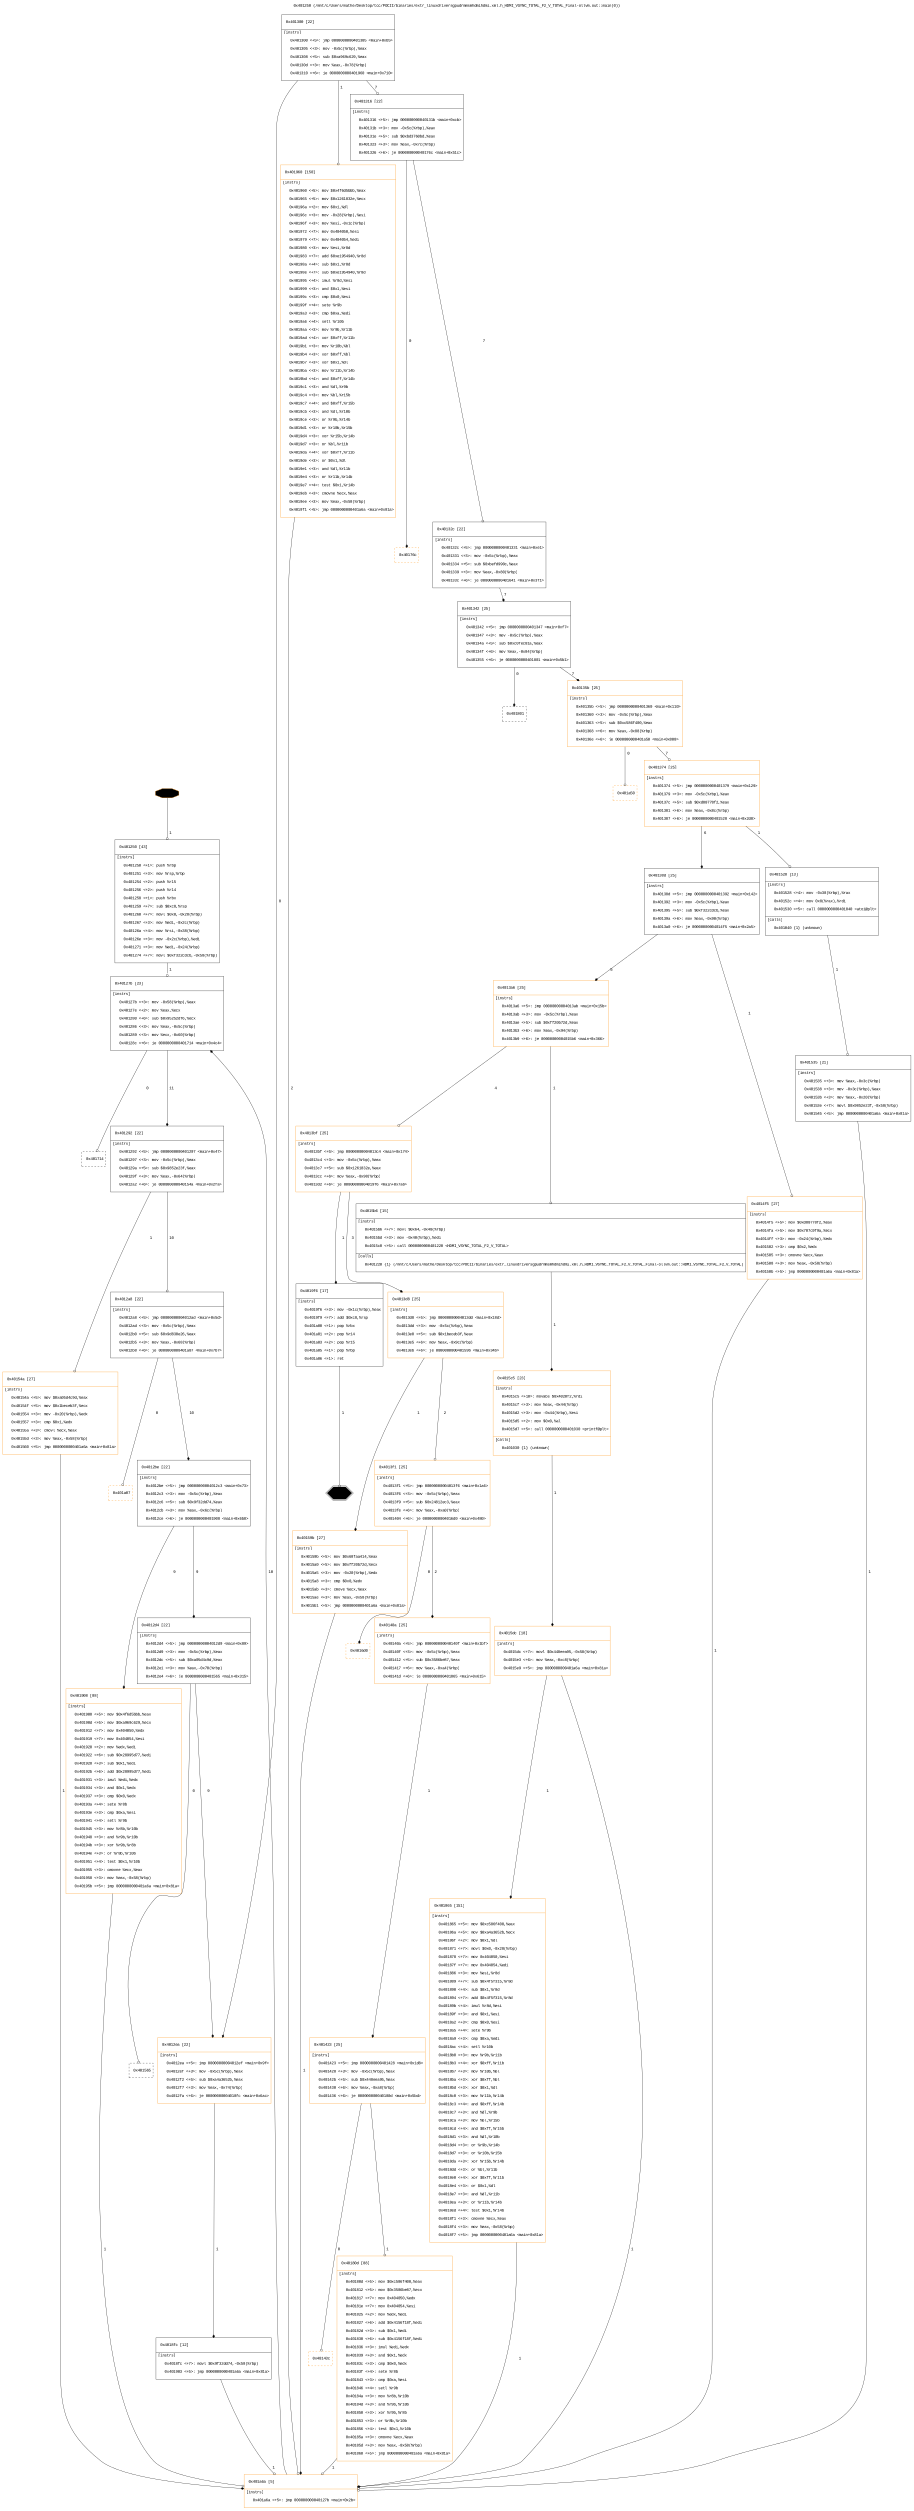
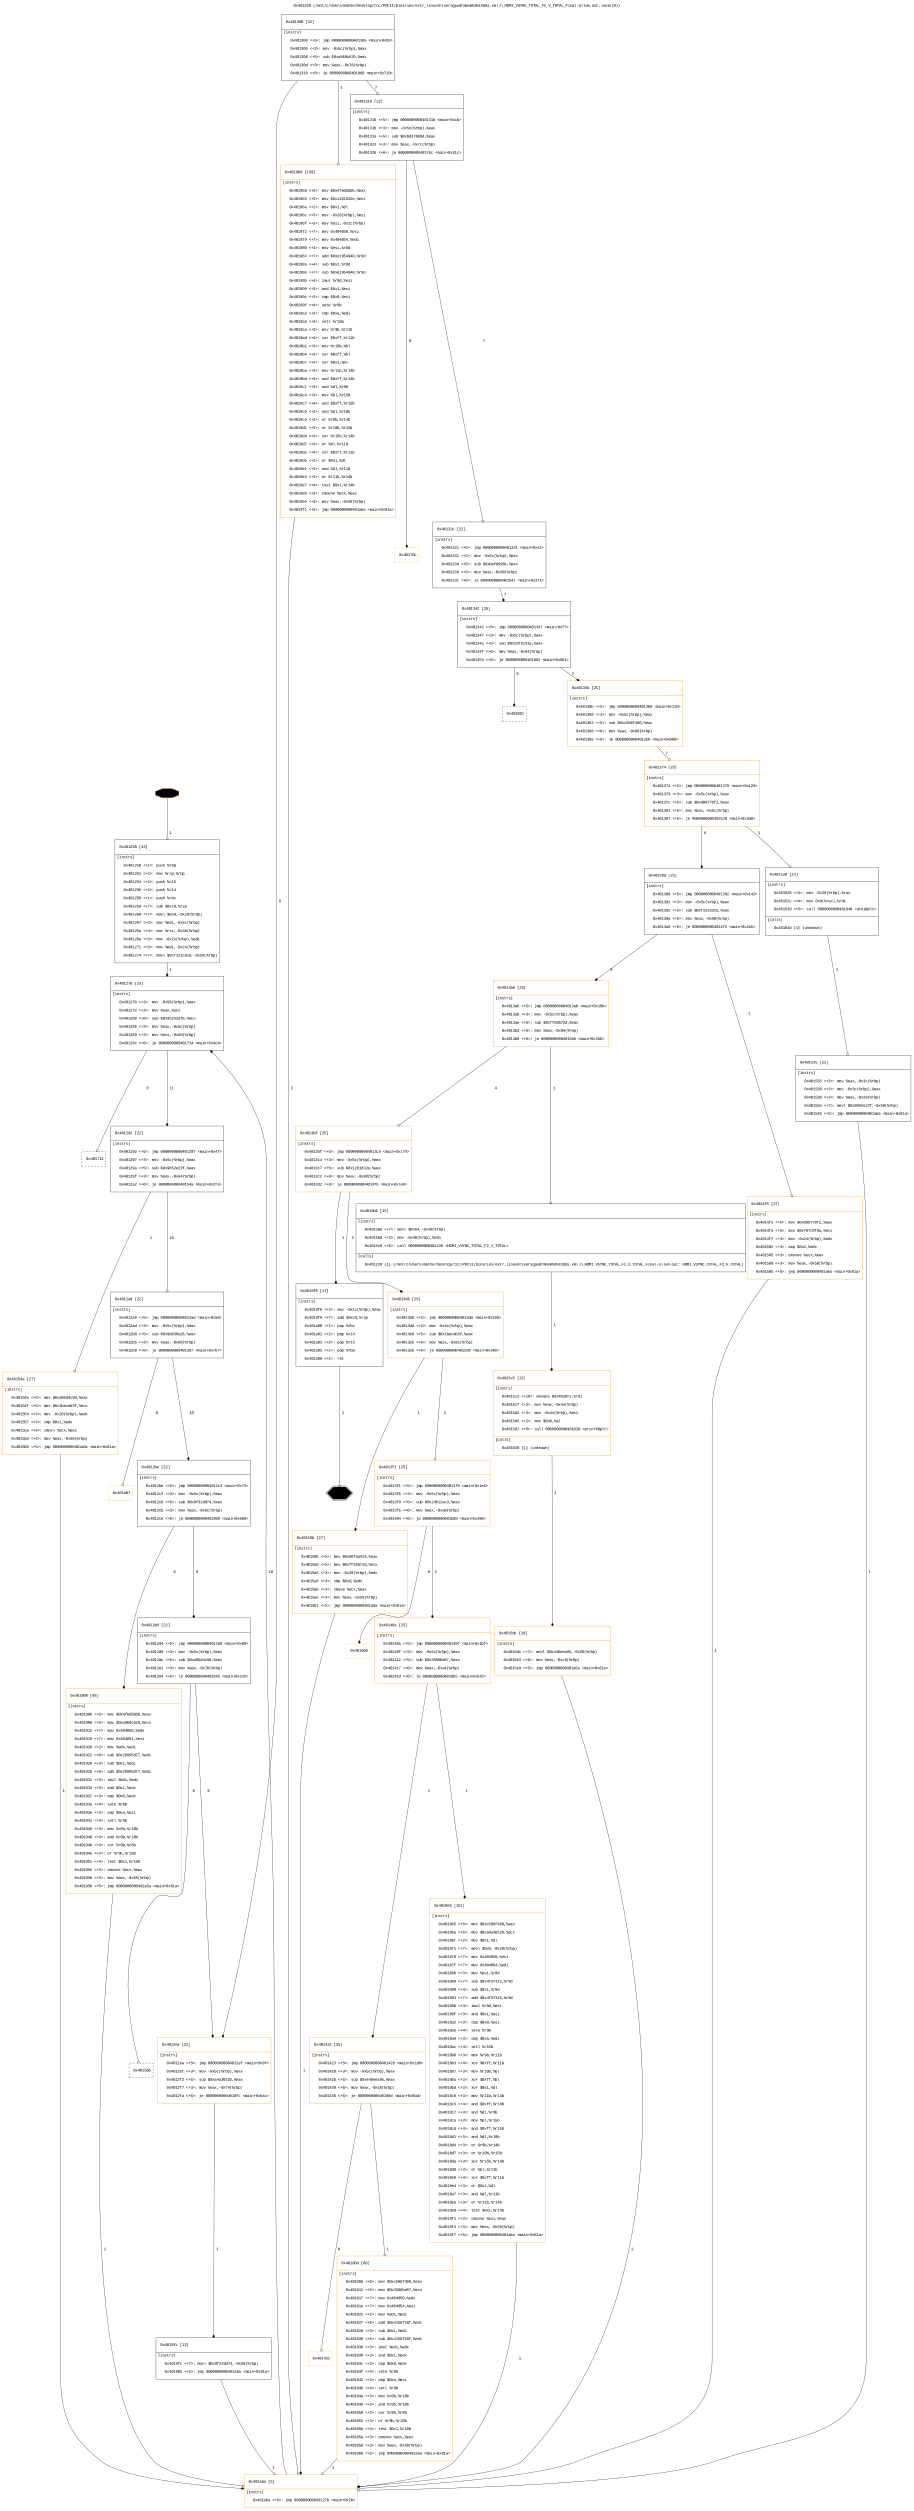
node "0x401a50": removed
edge "0x401250 [43]" -> "0x40127b [23]": arrowhead odot -> diamond
edge "0x4015dc [18]" -> "0x401865 [151]": now "0x40140a [25]" -> "0x401865 [151]"
